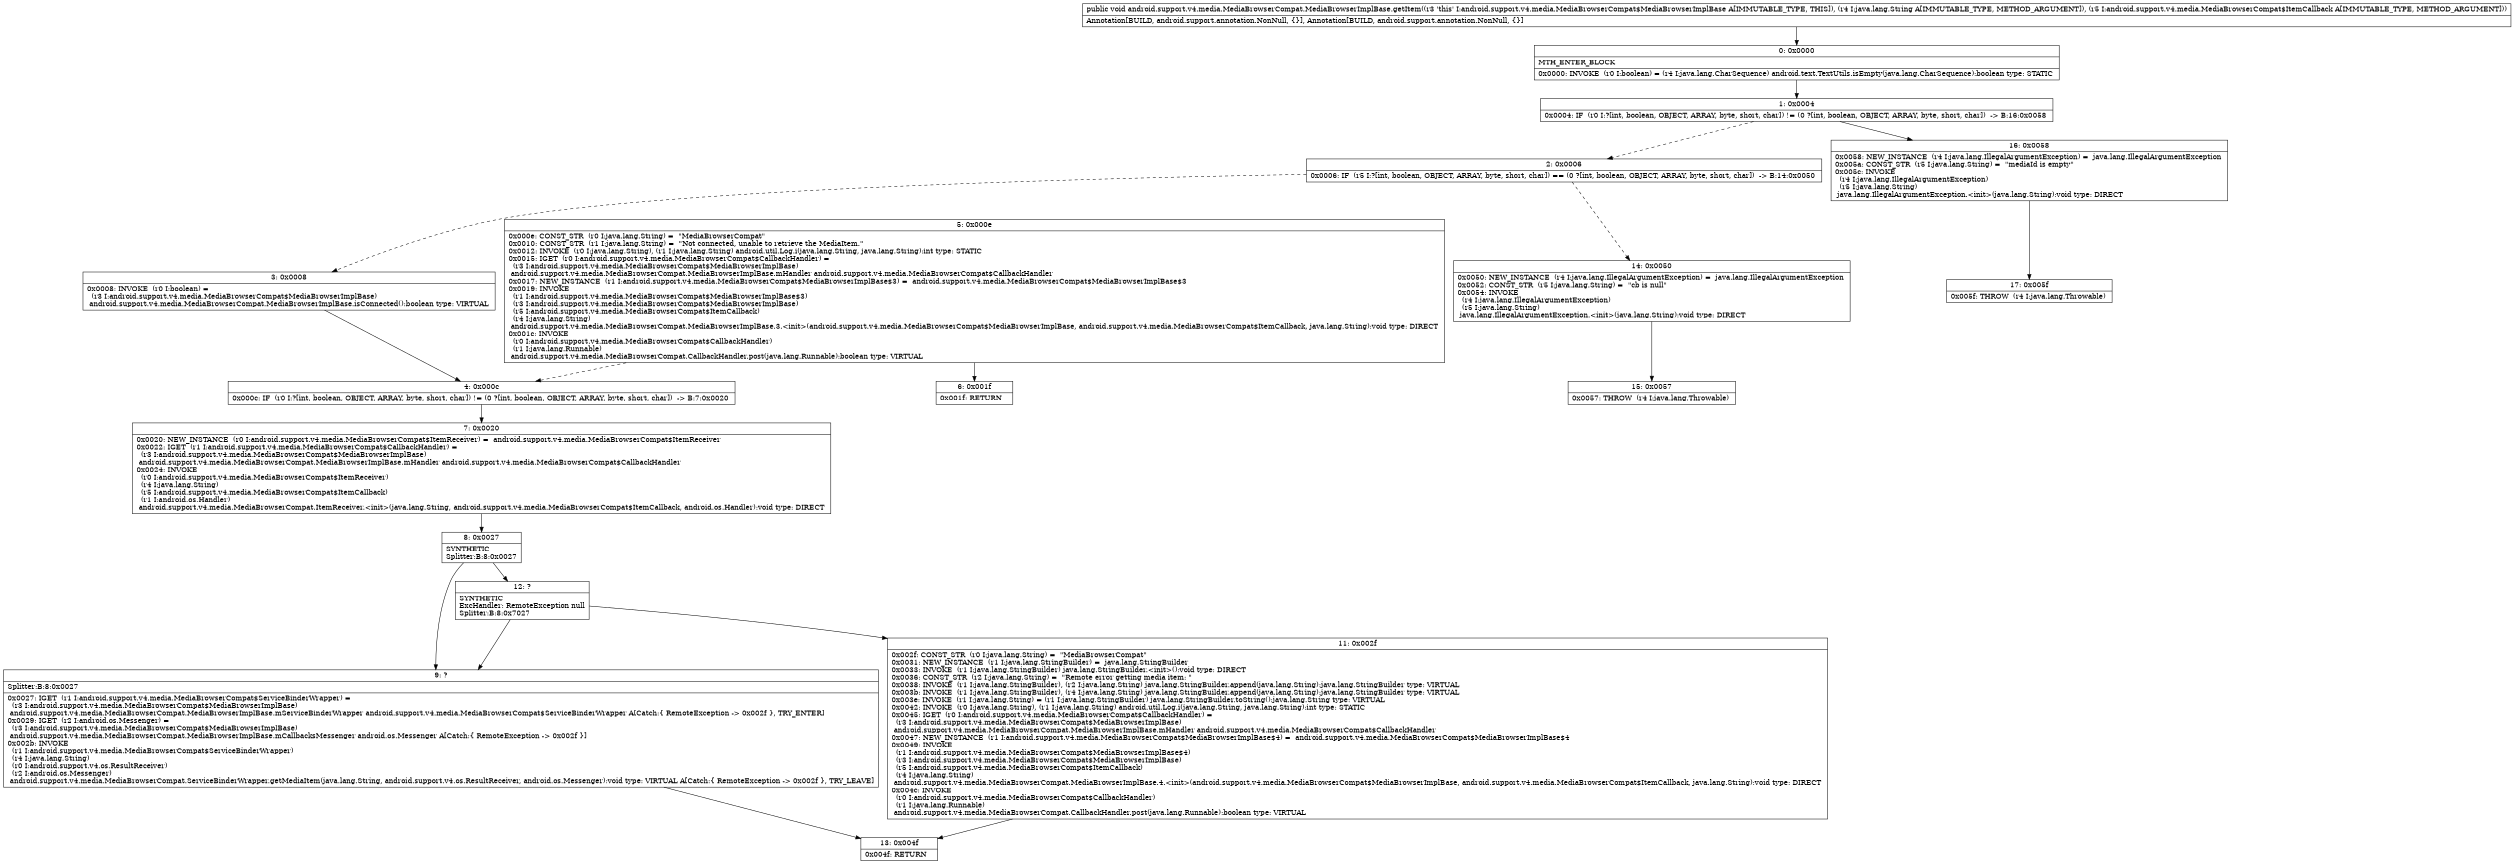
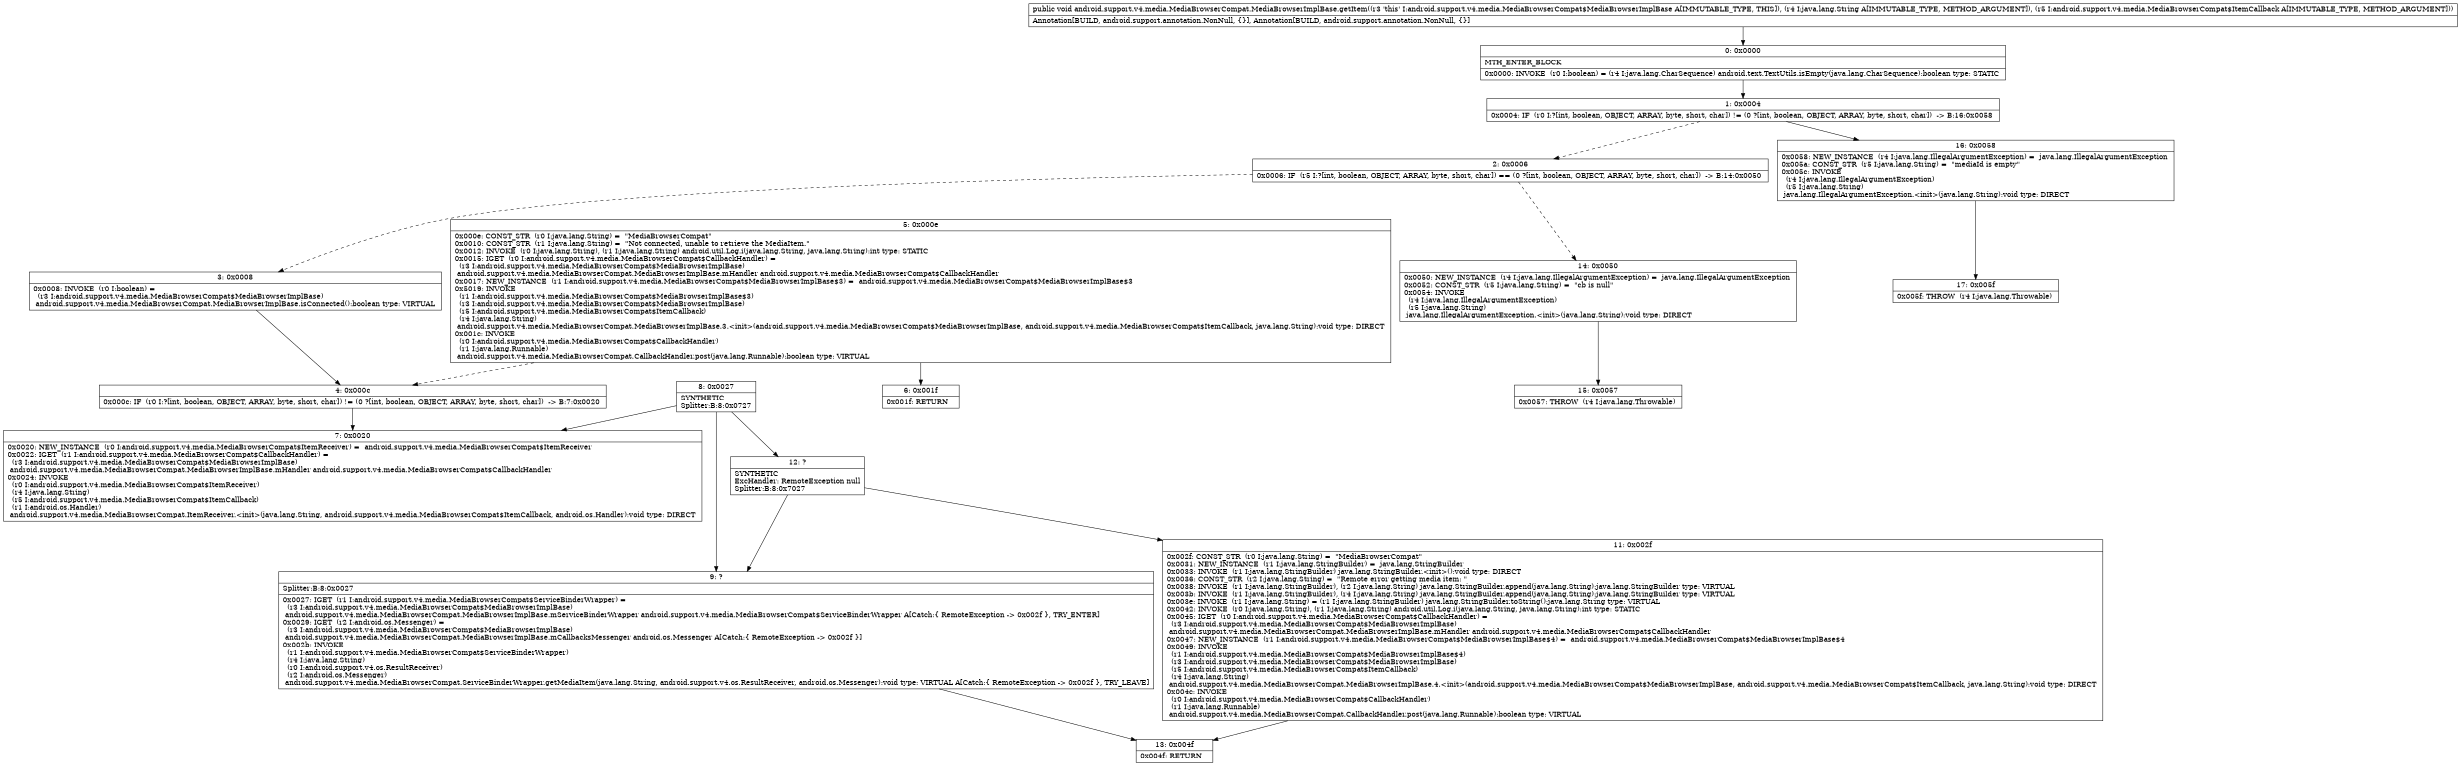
node "5: 0x000e": text "0x0019: INVOKE" -> "0x5019: INVOKE"
edge "7: 0x0020" -> "8: 0x0027": reversed
node "8: 0x0027": text "Splitter:B:8:0x0027" -> "Splitter:B:8:0x0727"
